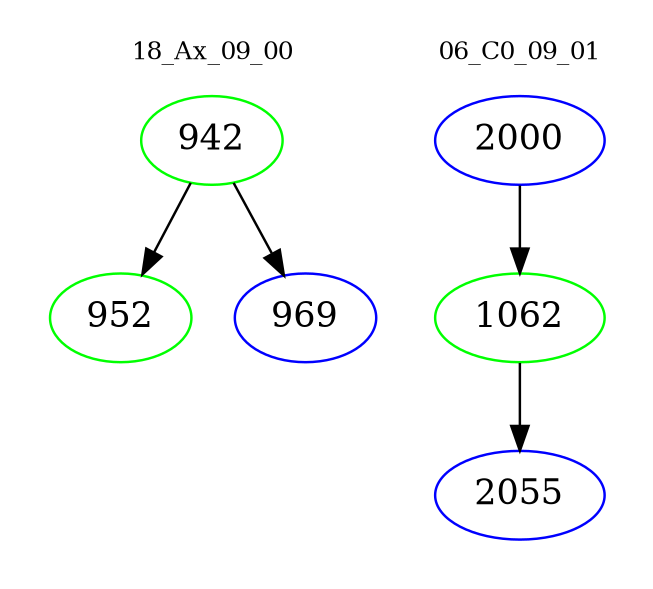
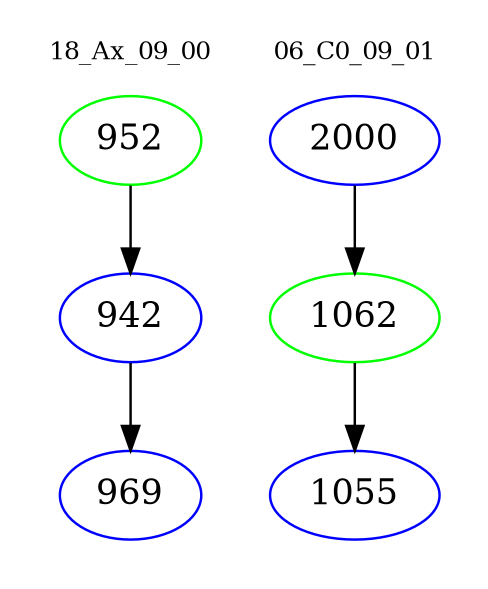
node "942": color green -> blue
edge "942" -> "952": reversed
node "2055": label "2055" -> "1055"
